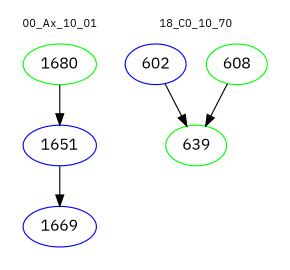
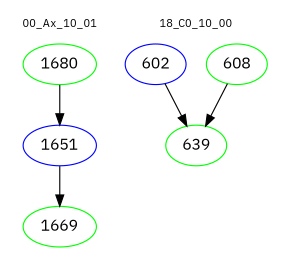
cluster "18_C0_10_70": label "18_C0_10_70" -> "18_C0_10_00"
node "1669": color blue -> green
